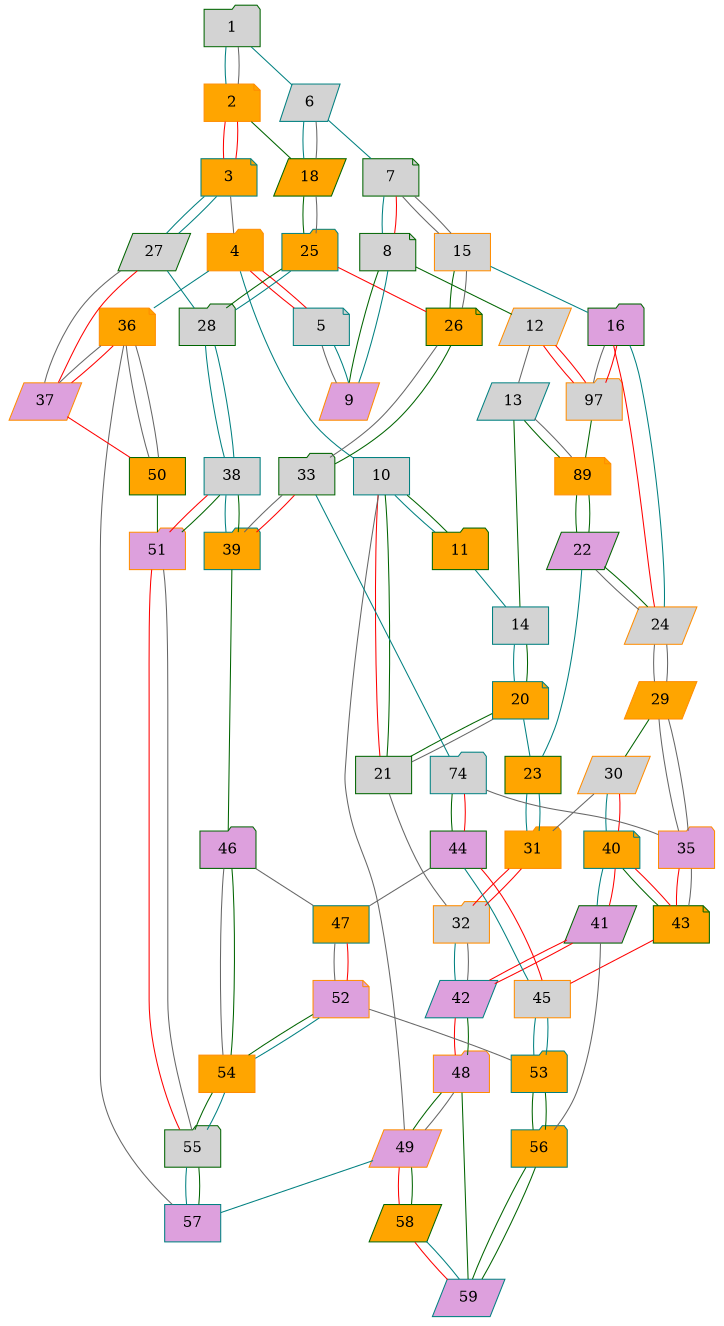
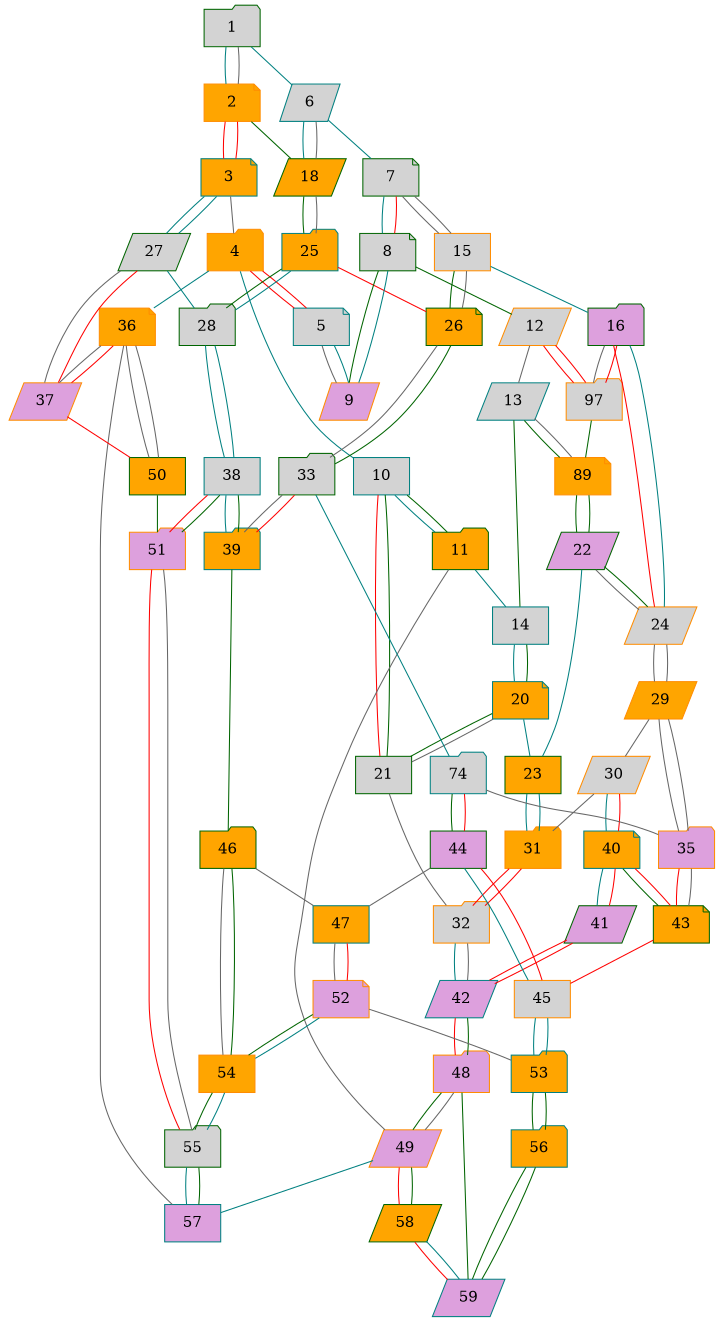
edge "29" -- "30": color darkgreen -> gray40
edge "10" -- "49": now "11" -- "49"
node "46": fillcolor plum -> orange
edge "41" -- "56": removed
